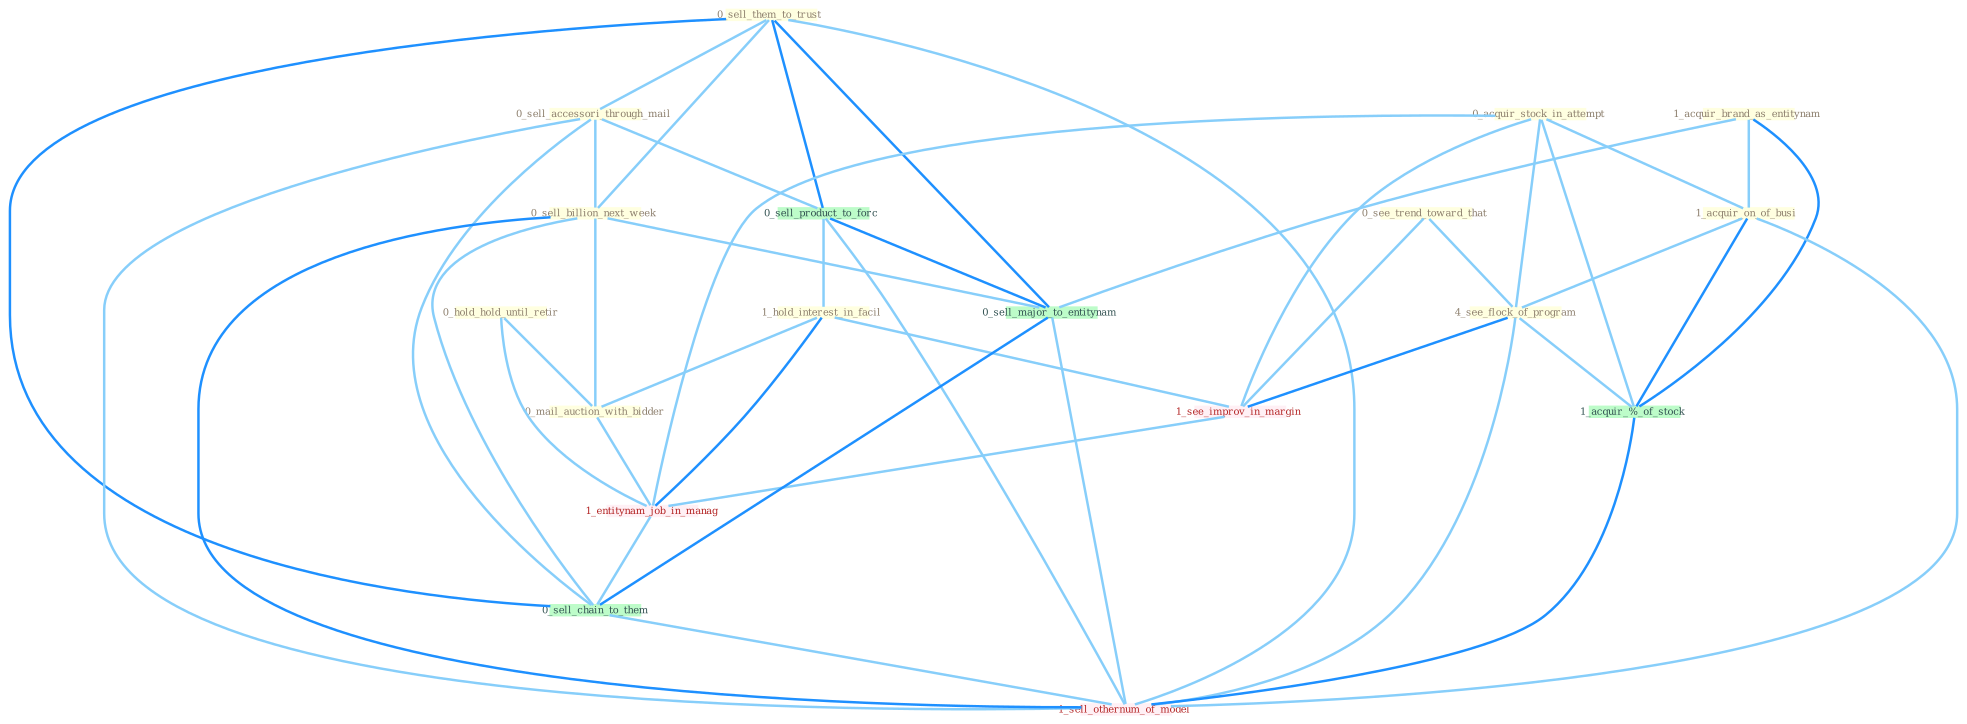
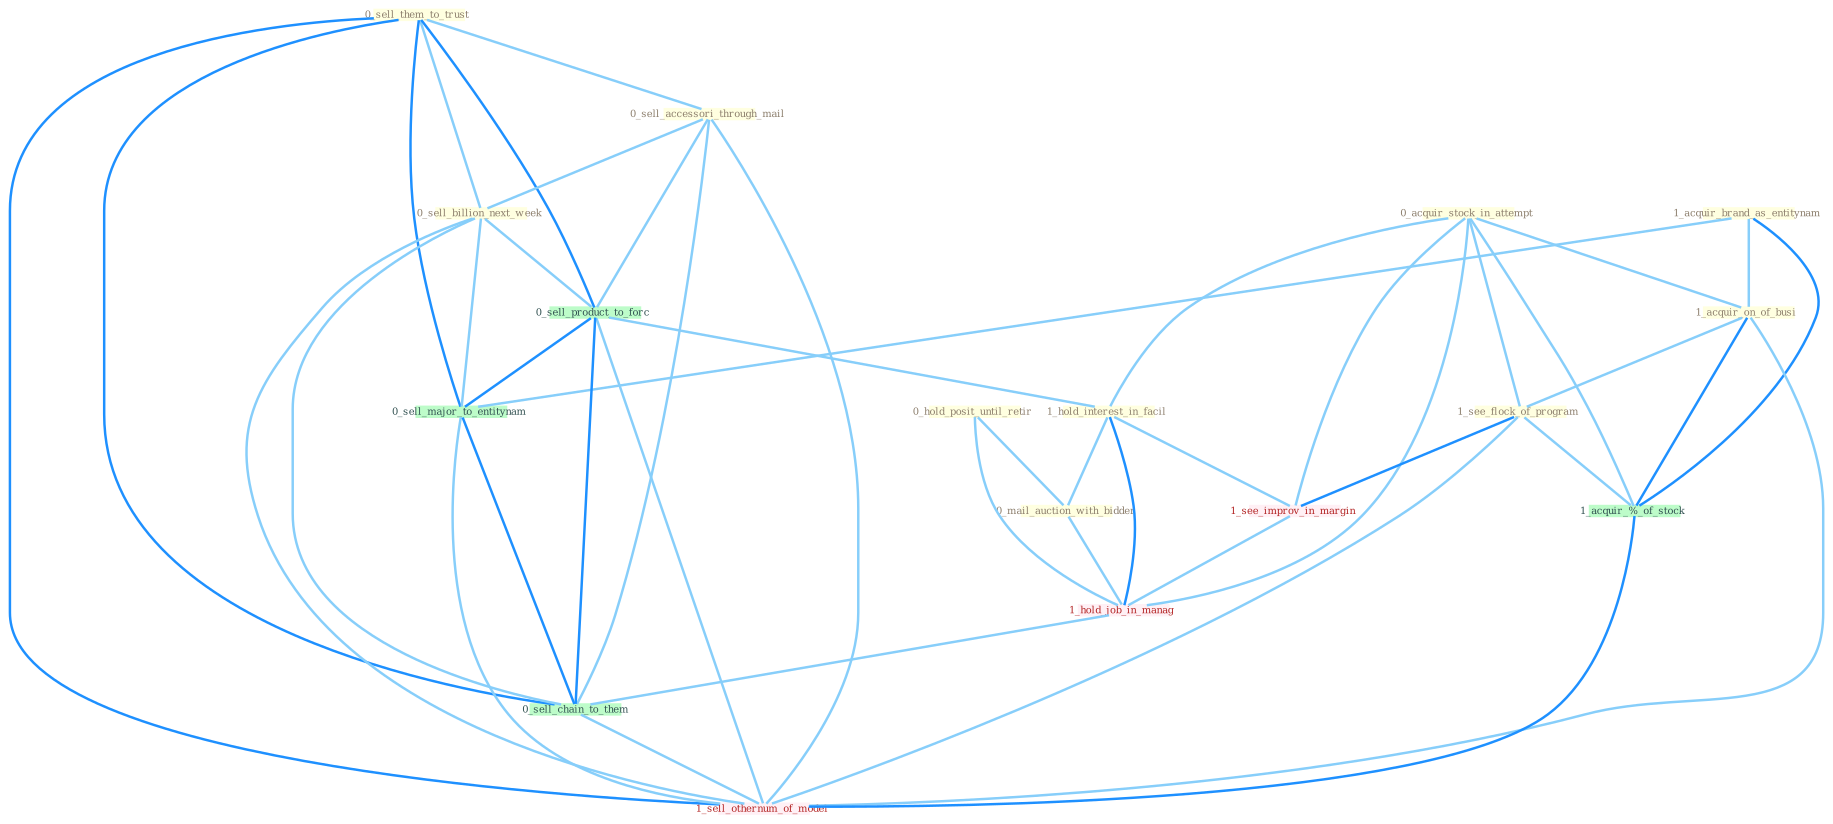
node "0_see_trend_toward_that": removed
edge "0_sell_them_to_trust" -- "1_sell_othernum_of_model": color #87cefa -> #1e90ff
edge "0_acquir_stock_in_attempt" -- "1_hold_interest_in_facil": added
edge "0_sell_billion_next_week" -- "0_mail_auction_with_bidder": now "0_sell_billion_next_week" -- "0_sell_product_to_forc"
node "0_hold_hold_until_retir": label "0_hold_hold_until_retir" -> "0_hold_posit_until_retir"
node "4_see_flock_of_program": label "4_see_flock_of_program" -> "1_see_flock_of_program"
edge "0_sell_product_to_forc" -- "0_sell_chain_to_them": added
node "1_entitynam_job_in_manag": label "1_entitynam_job_in_manag" -> "1_hold_job_in_manag"
edge "0_sell_billion_next_week" -- "1_sell_othernum_of_model": color #1e90ff -> #87cefa
